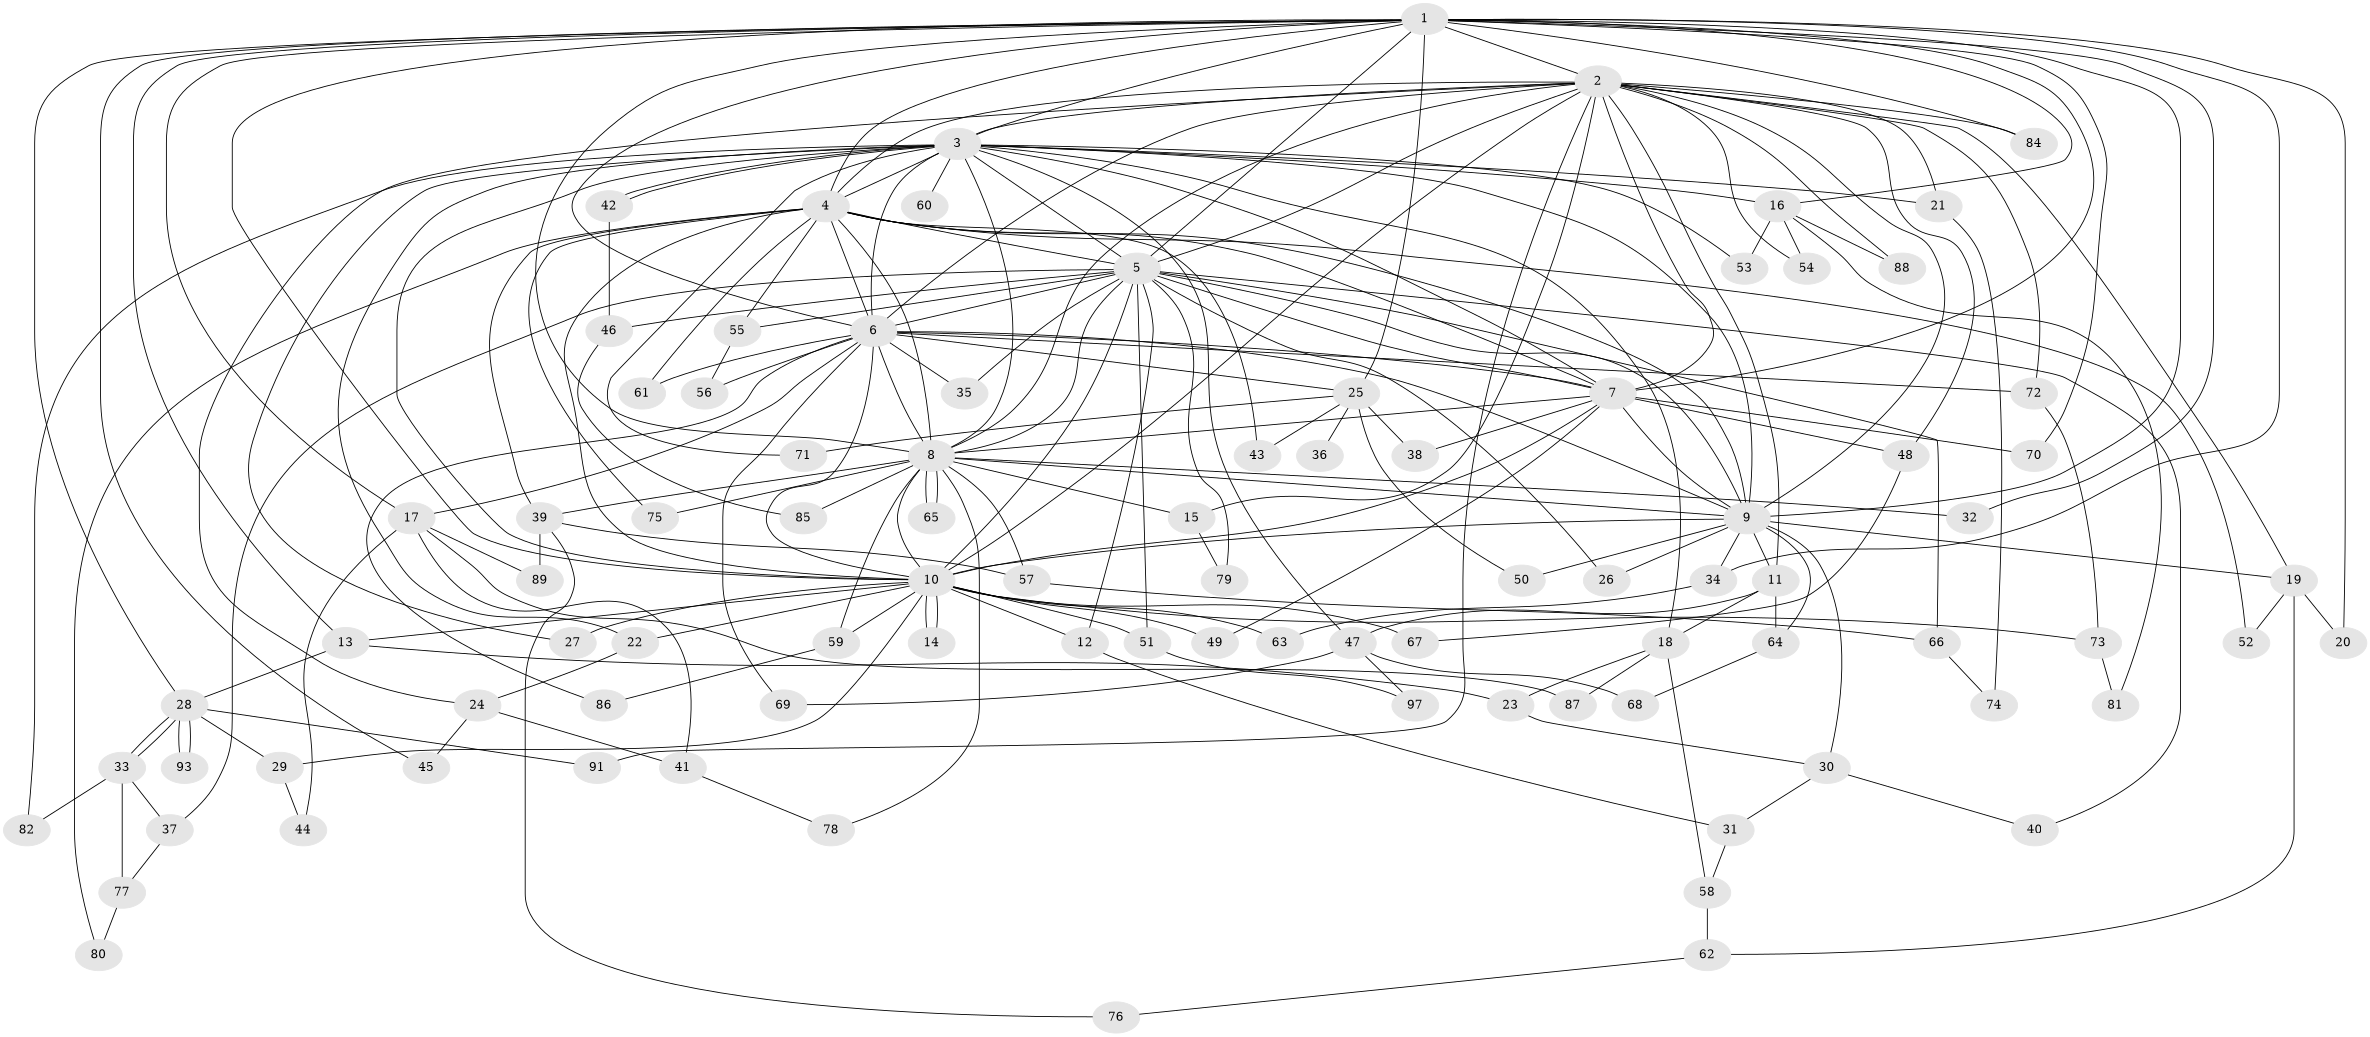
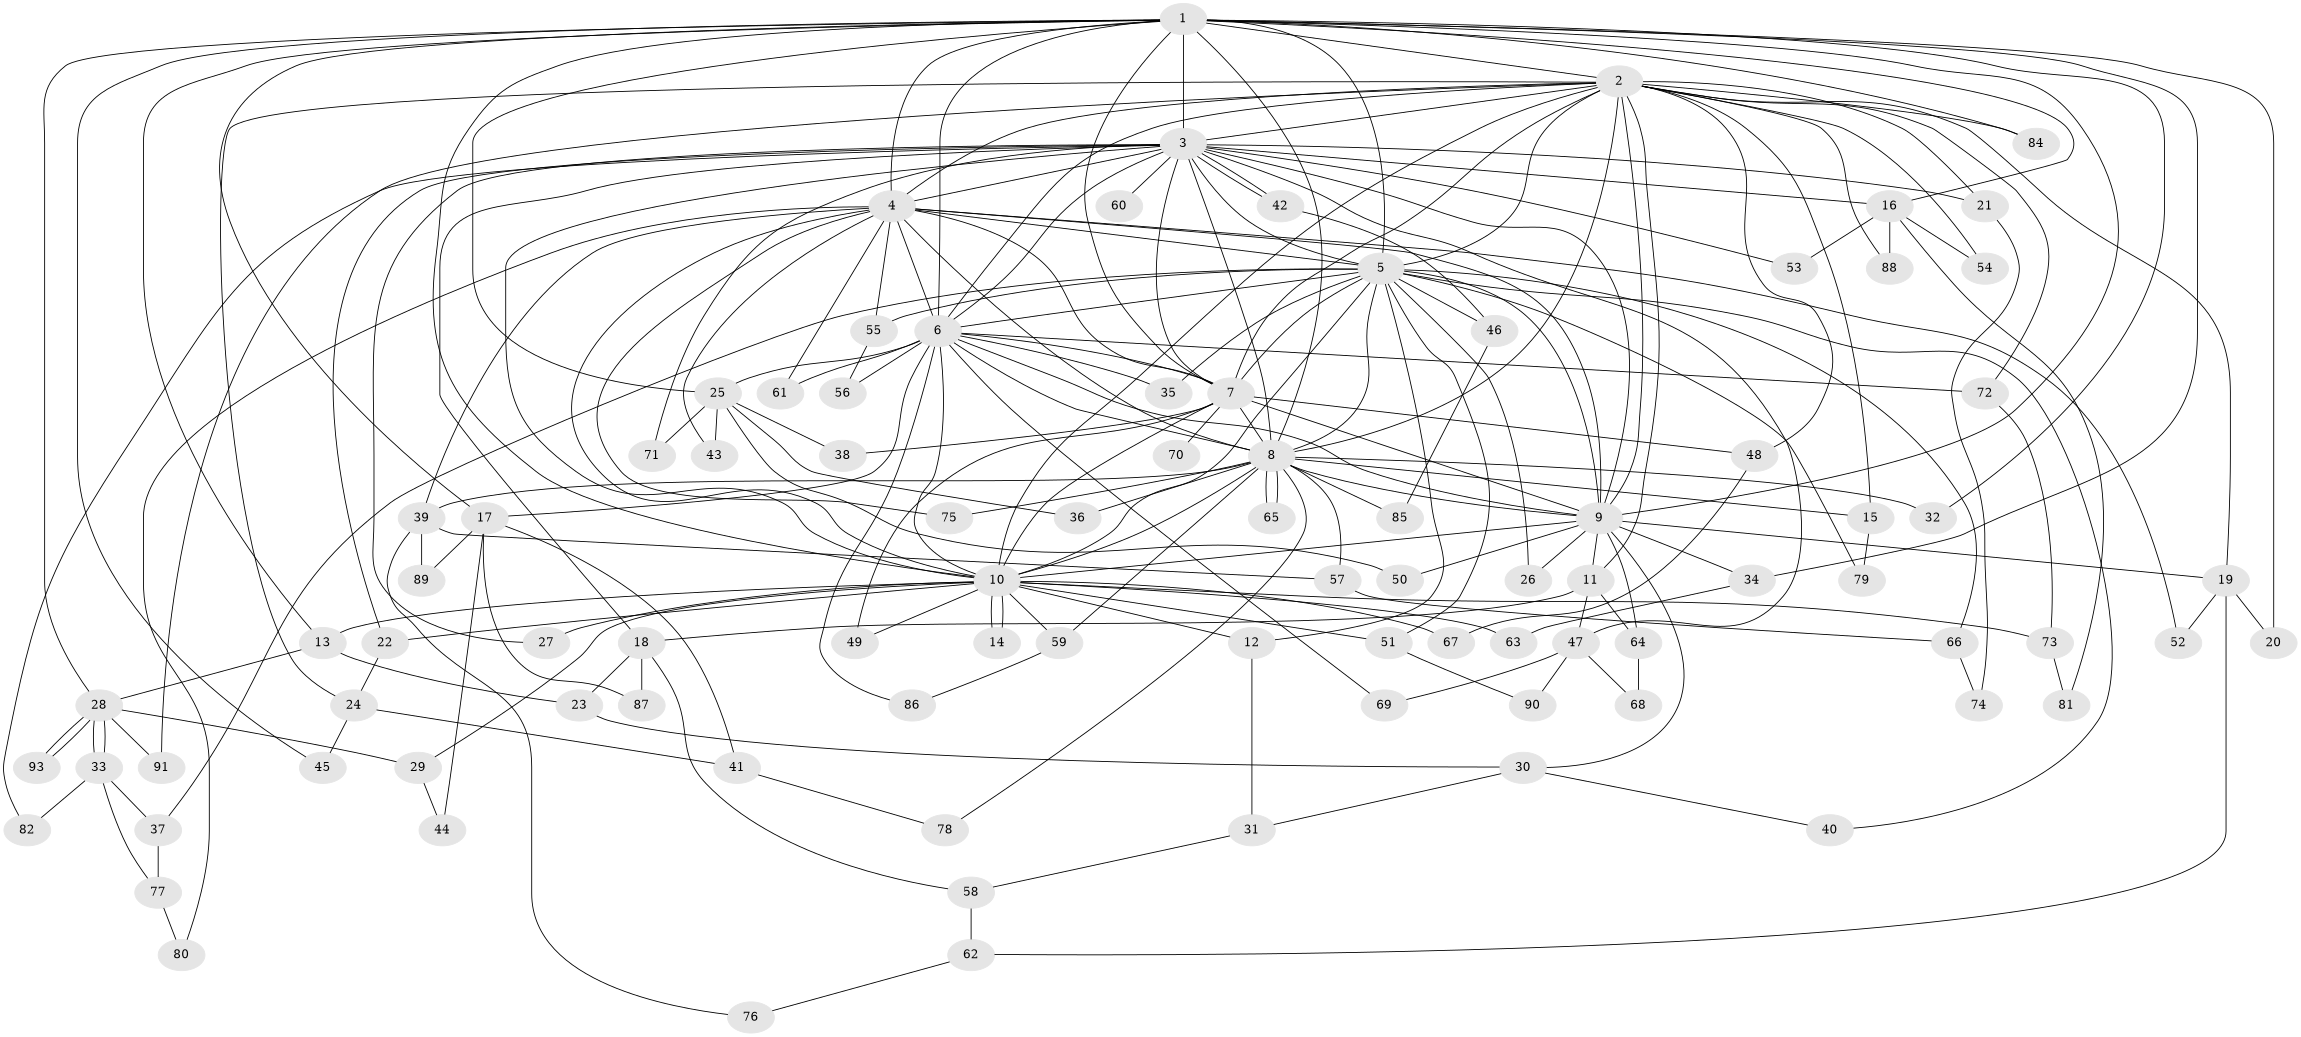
edge "1" -- "70": removed
edge "8" -- "36": added
node "97": label "97" -> "90"
